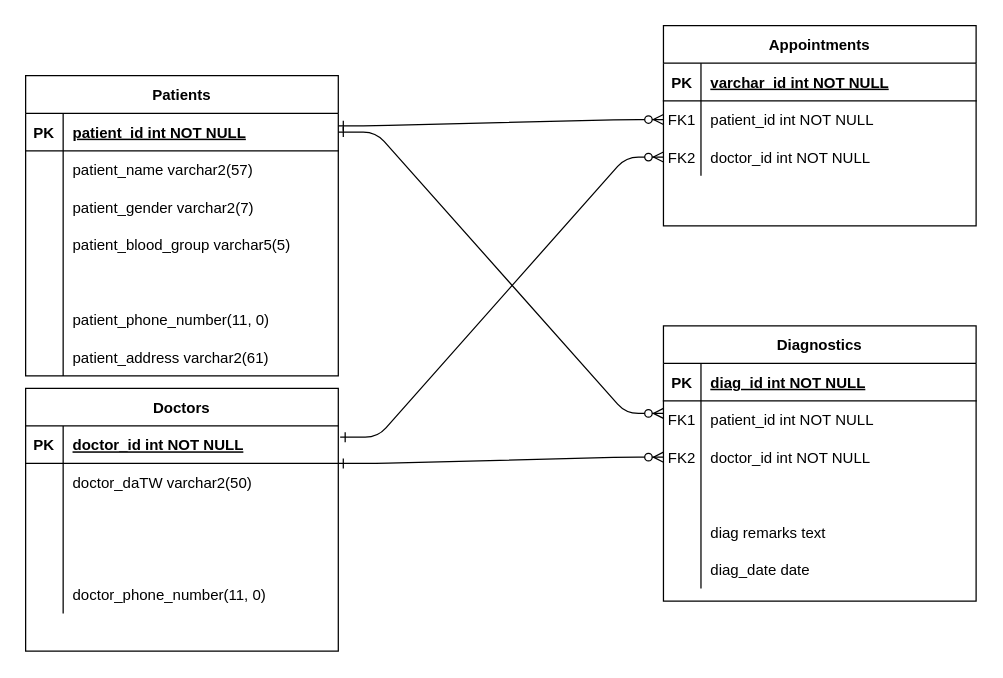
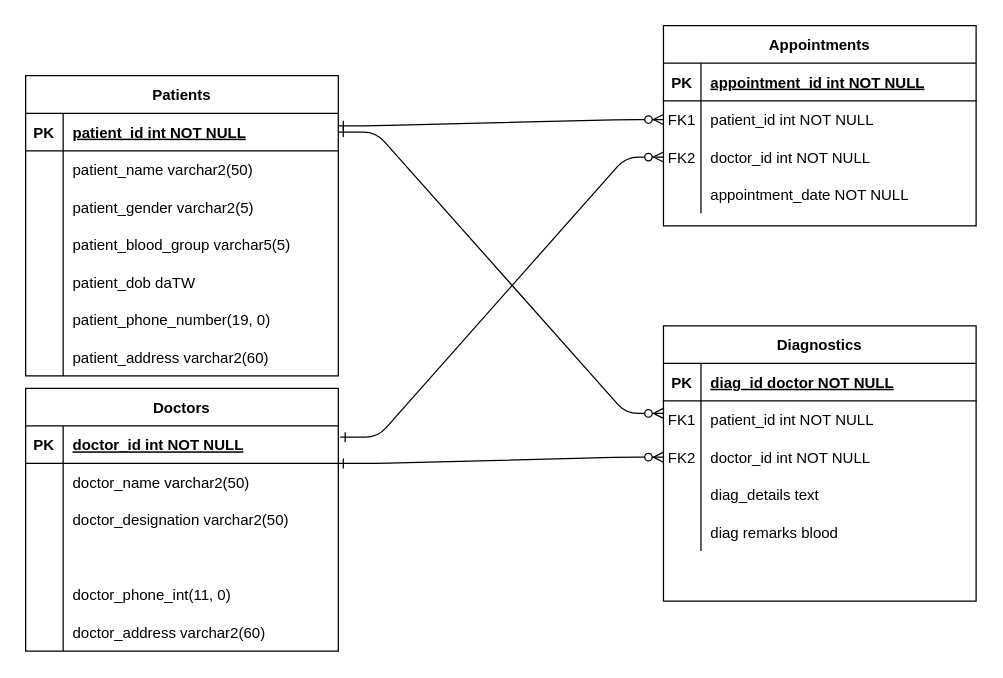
node "varchar_id int NOT NULL": label "varchar_id int NOT NULL" -> "appointment_id int NOT NULL"
node "patient_name varchar2(57)": label "patient_name varchar2(57)" -> "patient_name varchar2(50)"
node "appointment_date NOT NULL": added
node "patient_gender varchar2(7)": label "patient_gender varchar2(7)" -> "patient_gender varchar2(5)"
node "patient_dob daTW": added
node "patient_phone_number(11, 0)": label "patient_phone_number(11, 0)" -> "patient_phone_number(19, 0)"
node "patient_address varchar2(61)": label "patient_address varchar2(61)" -> "patient_address varchar2(60)"
node "diag_id int NOT NULL": label "diag_id int NOT NULL" -> "diag_id doctor NOT NULL"
node "doctor_daTW varchar2(50)": label "doctor_daTW varchar2(50)" -> "doctor_name varchar2(50)"
node "diag_details text": added
node "doctor_designation varchar2(50)": added
node "diag remarks text": label "diag remarks text" -> "diag remarks blood"
node "diag_date date": removed
node "doctor_phone_number(11, 0)": label "doctor_phone_number(11, 0)" -> "doctor_phone_int(11, 0)"
node "doctor_address varchar2(60)": added
